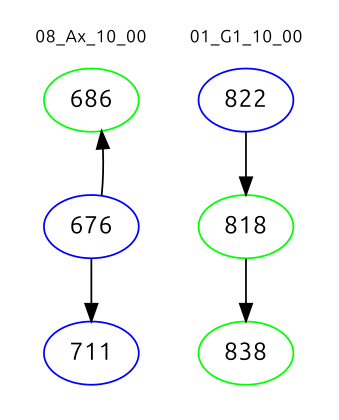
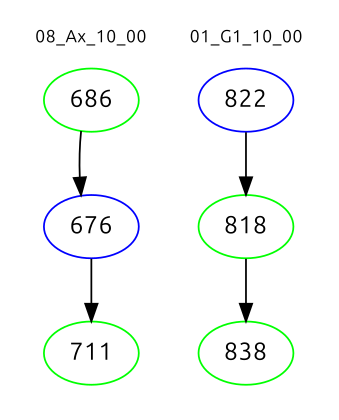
edge "676" -> "686": reversed
node "711": color blue -> green
